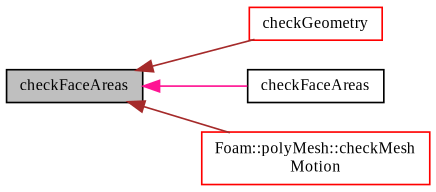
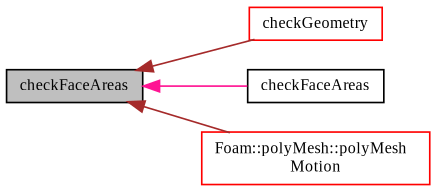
node "Foam::polyMesh::checkMesh Motion": label "Foam::polyMesh::checkMesh Motion" -> "Foam::polyMesh::polyMesh Motion"
